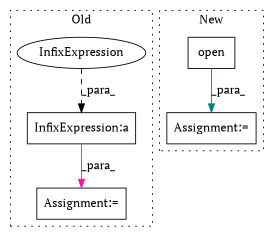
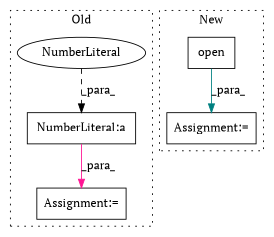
node "InfixExpression": label "InfixExpression" -> "NumberLiteral"
node "InfixExpression:a": label "InfixExpression:a" -> "NumberLiteral:a"
